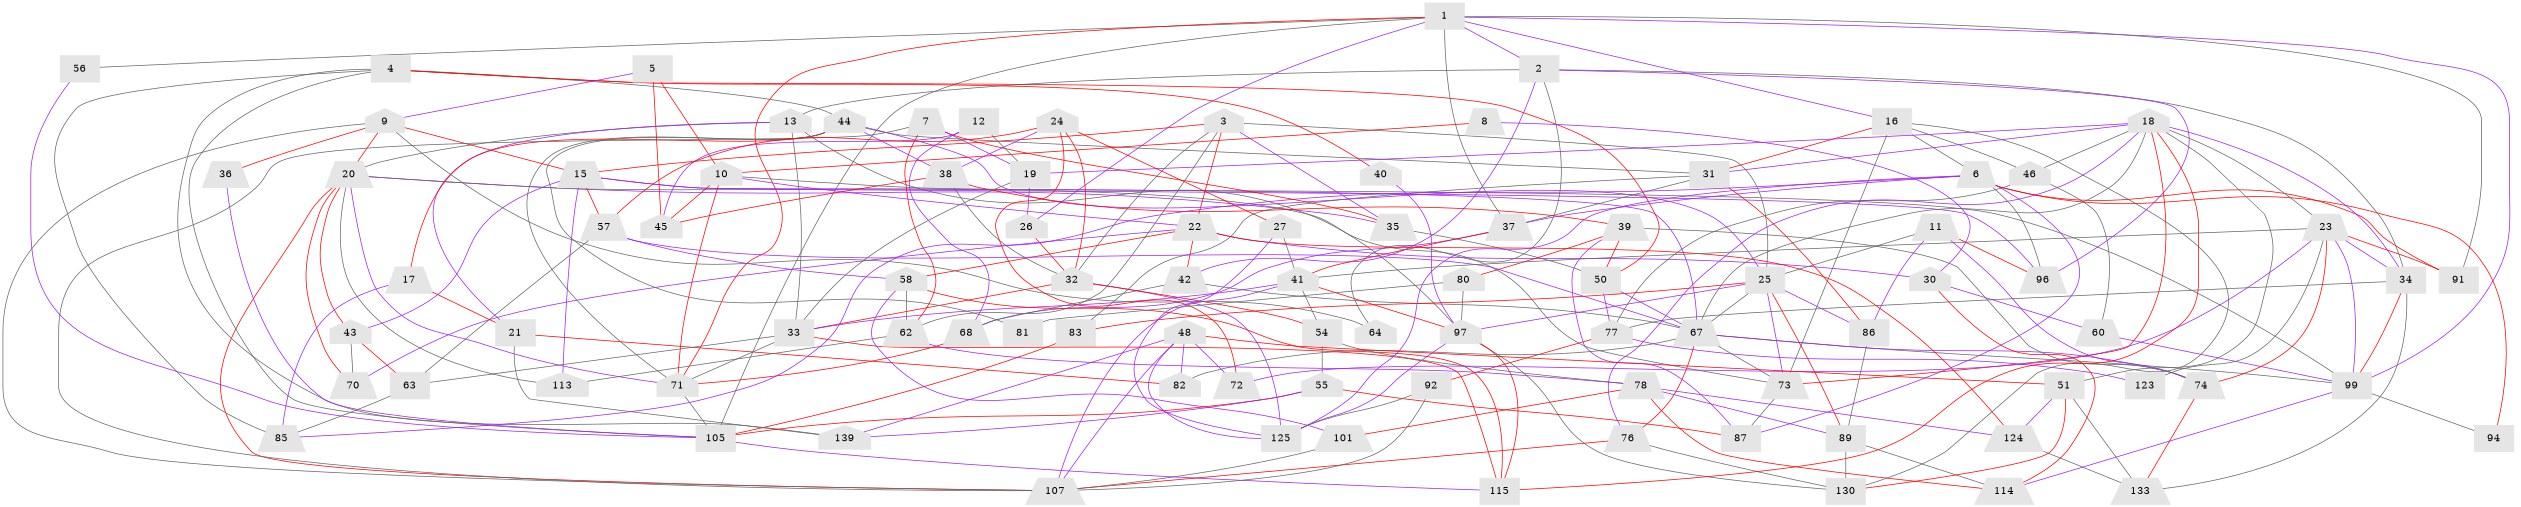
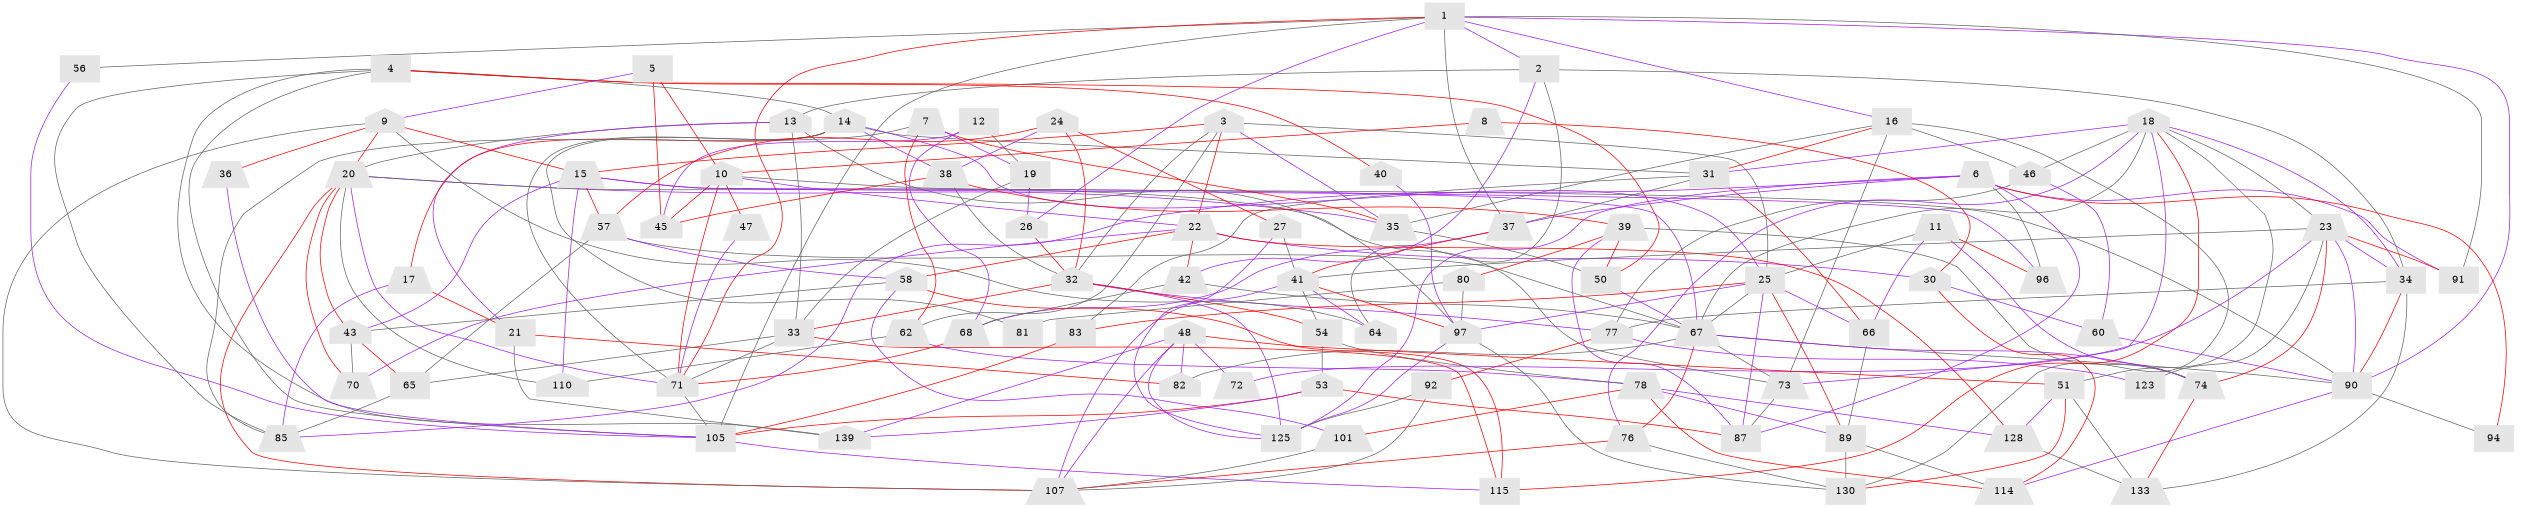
edge "2" -- "96": removed
node "44": label "44" -> "14"
edge "8" -- "30": color purple -> red
edge "18" -- "19": removed
edge "16" -- "6": now "16" -- "35"
edge "6" -- "91": color red -> purple
node "47": added
edge "46" -- "60": color gray40 -> purple
edge "57" -- "67": color purple -> gray40
edge "24" -- "72": removed
edge "58" -- "62": now "58" -- "43"
edge "50" -- "77": now "32" -- "77"
edge "41" -- "33": now "41" -- "64"
edge "25" -- "73": now "25" -- "87"
node "86": label "86" -> "66"
edge "18" -- "73": color red -> purple
node "63": label "63" -> "65"
node "113": label "113" -> "110"
node "55": label "55" -> "53"
node "99": label "99" -> "90"
edge "7" -- "107": now "7" -- "85"
edge "97" -- "115": removed
node "124": label "124" -> "128"
